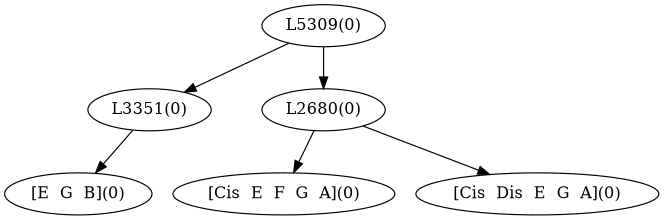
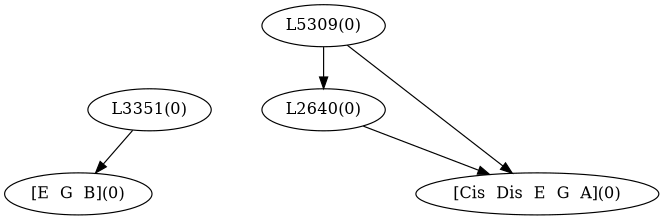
edge "L5309(0)" -> "L3351(0)": now "L5309(0)" -> "[Cis  Dis  E  G  A](0)"
node "L2680(0)": label "L2680(0)" -> "L2640(0)"
node "[Cis  E  F  G  A](0)": removed
